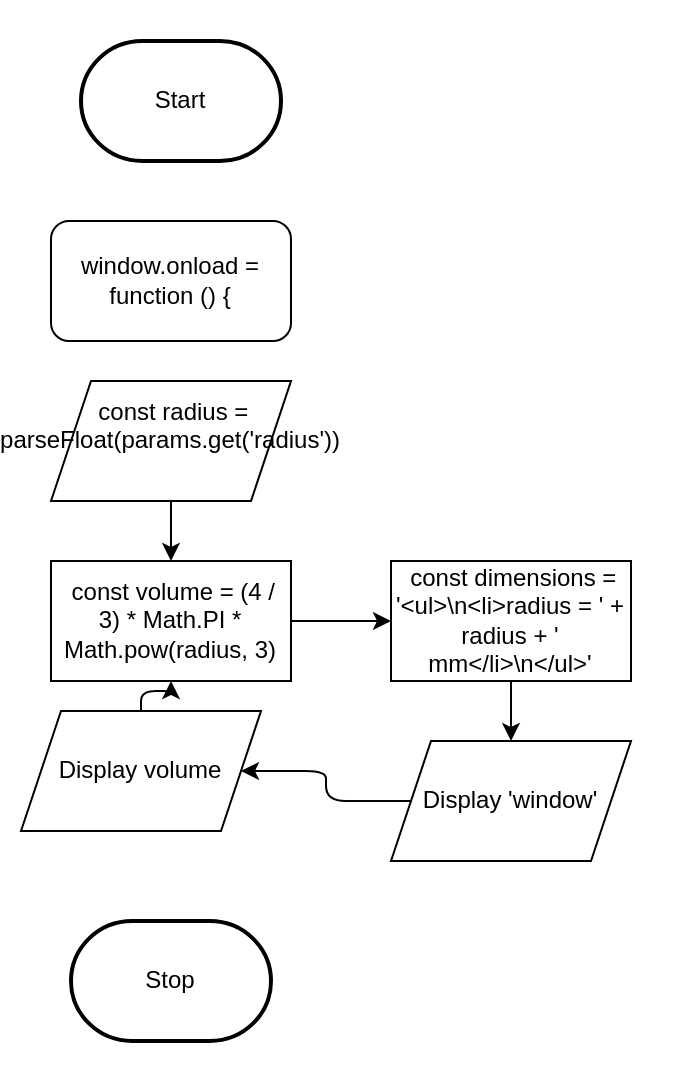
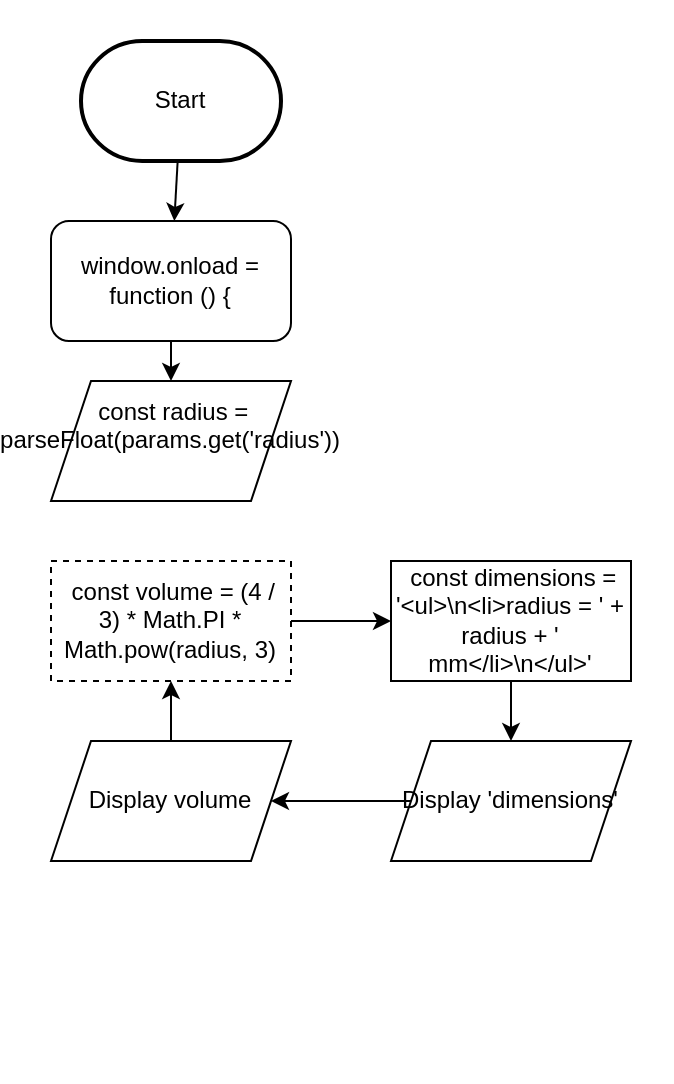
edge "Start" -> "window.onload = function () {": added
edge "window.onload = function () {" -> "const radius = parseFloat(params.get('radius'))": added
edge "const radius = parseFloat(params.get('radius'))" -> "const volume = (4 / 3) * Math.PI * Math.pow(radius, 3)": removed
node "const volume = (4 / 3) * Math.PI * Math.pow(radius, 3)": style solid -> dashed
node "Display volume": moved (141, 771) -> (171, 801)
node "Display 'window'": label "Display 'window'" -> "Display 'dimensions'"
node "Stop": removed
